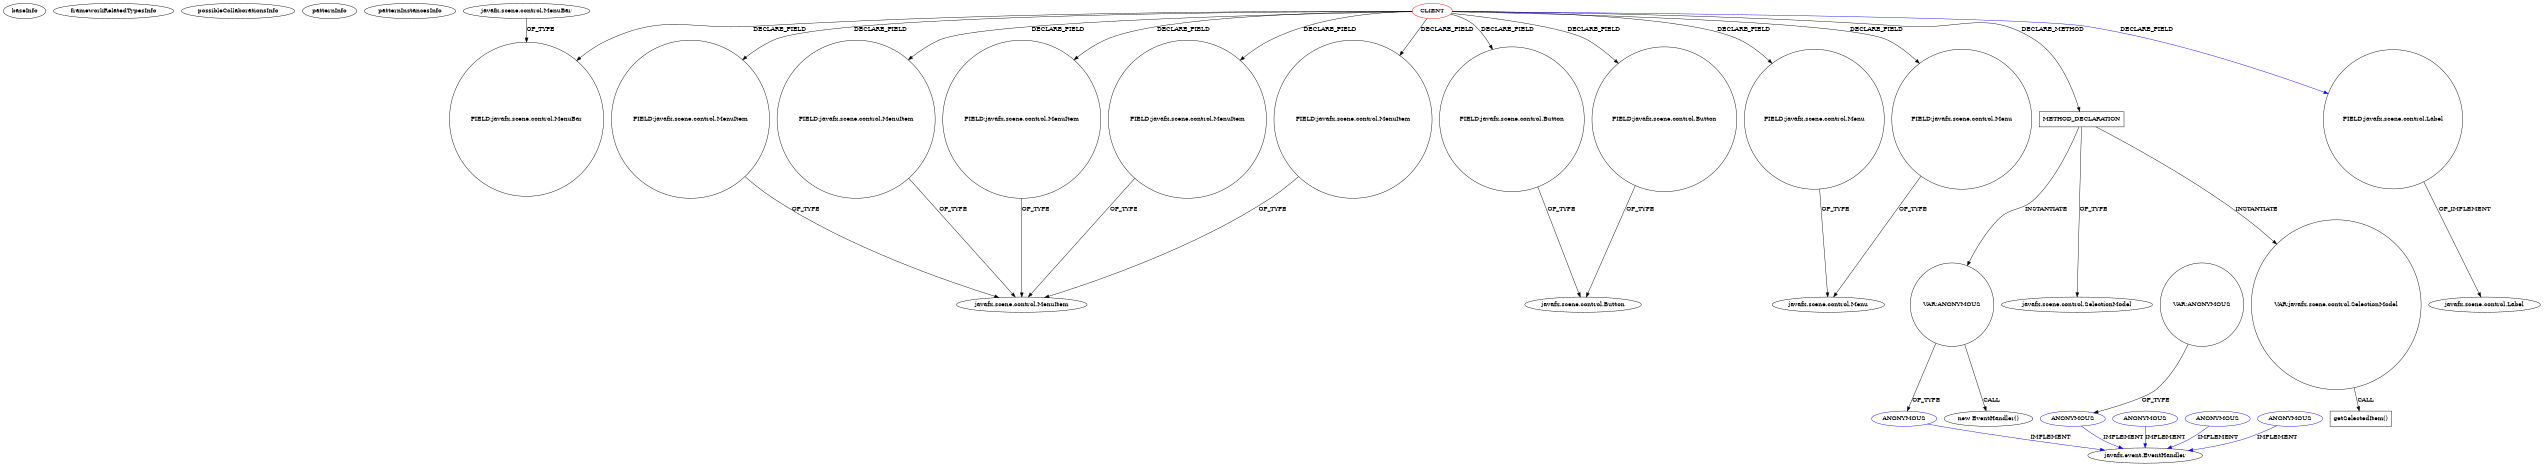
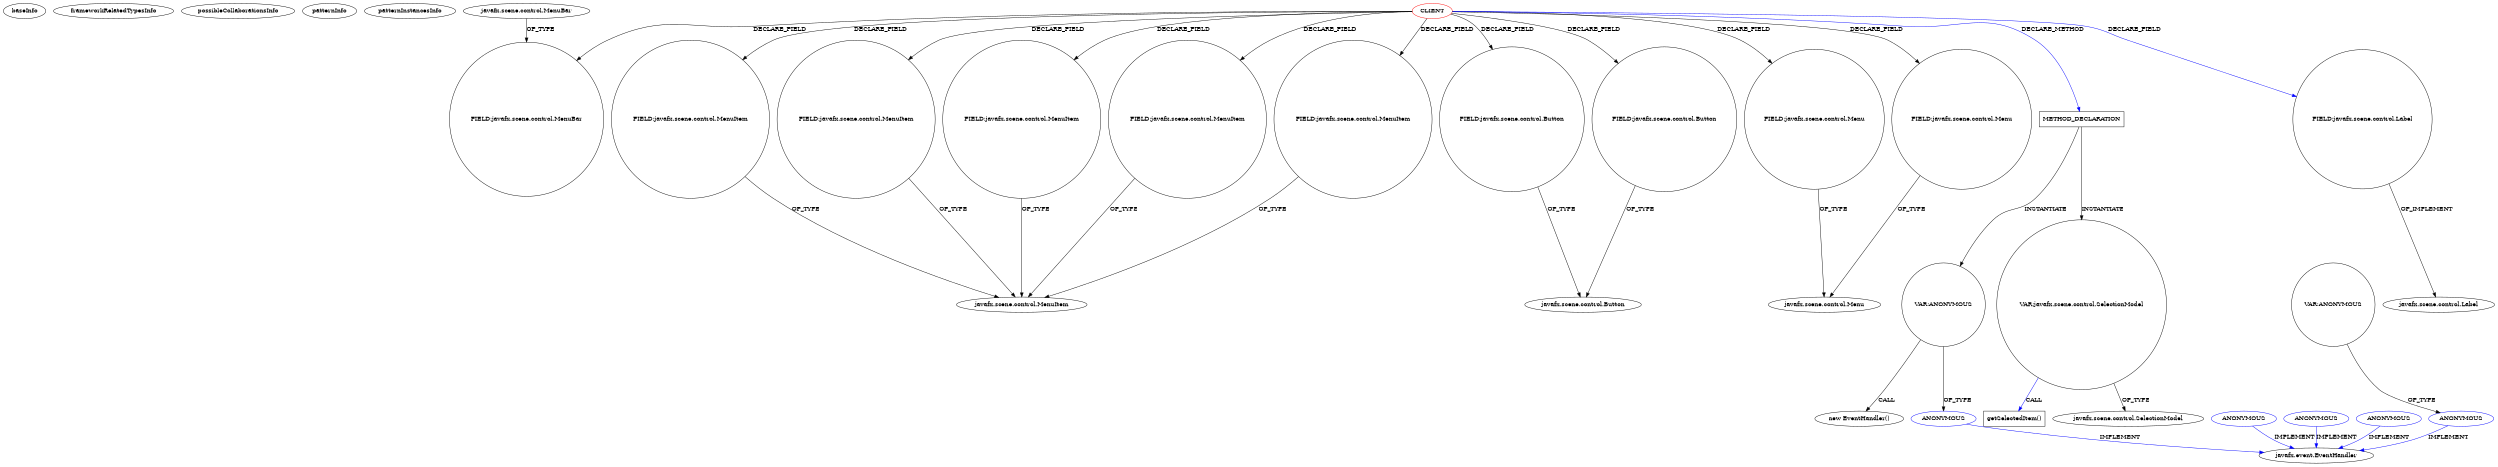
edge "CLIENT" -> "METHOD_DECLARATION": color black -> blue
edge "METHOD_DECLARATION" -> "javafx.scene.control.SelectionModel": now "VAR:javafx.scene.control.SelectionModel" -> "javafx.scene.control.SelectionModel"
edge "VAR:javafx.scene.control.SelectionModel" -> "getSelectedItem()": color black -> blue
